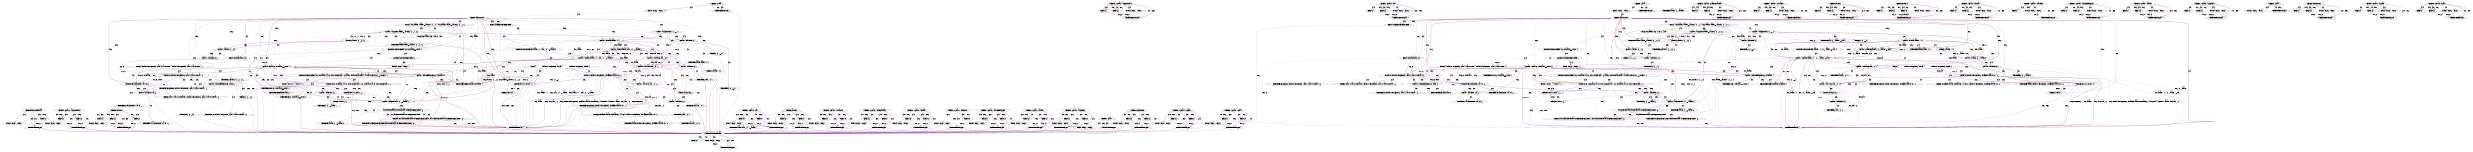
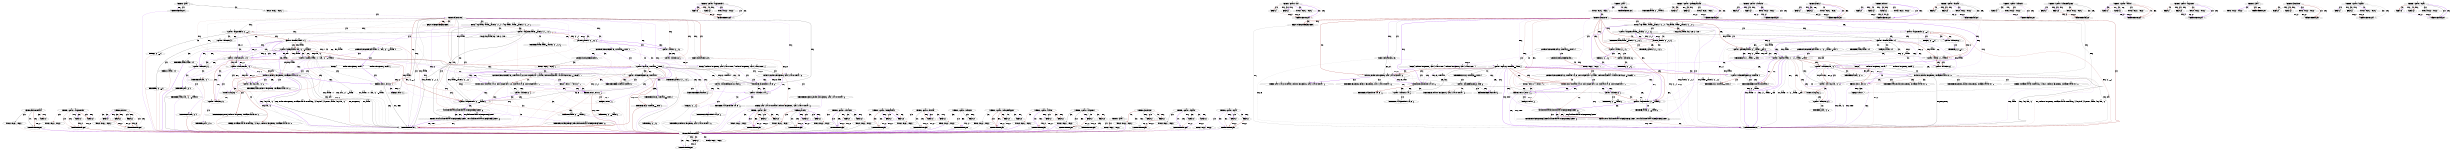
edge "(IDENTIFIER,max,(*p) + datalen >= max)" -> "(<operator>.greaterEqualsThan,(*p) + datalen >= max)": reversed
edge "(<operator>.lessEqualsThan,(max - (*p)) <= datalen)" -> "(IDENTIFIER,datalen,(max - (*p)) <= datalen)": added, label "AST:"
node "(IDENTIFIER,p,(*p) + datalen)": removed
